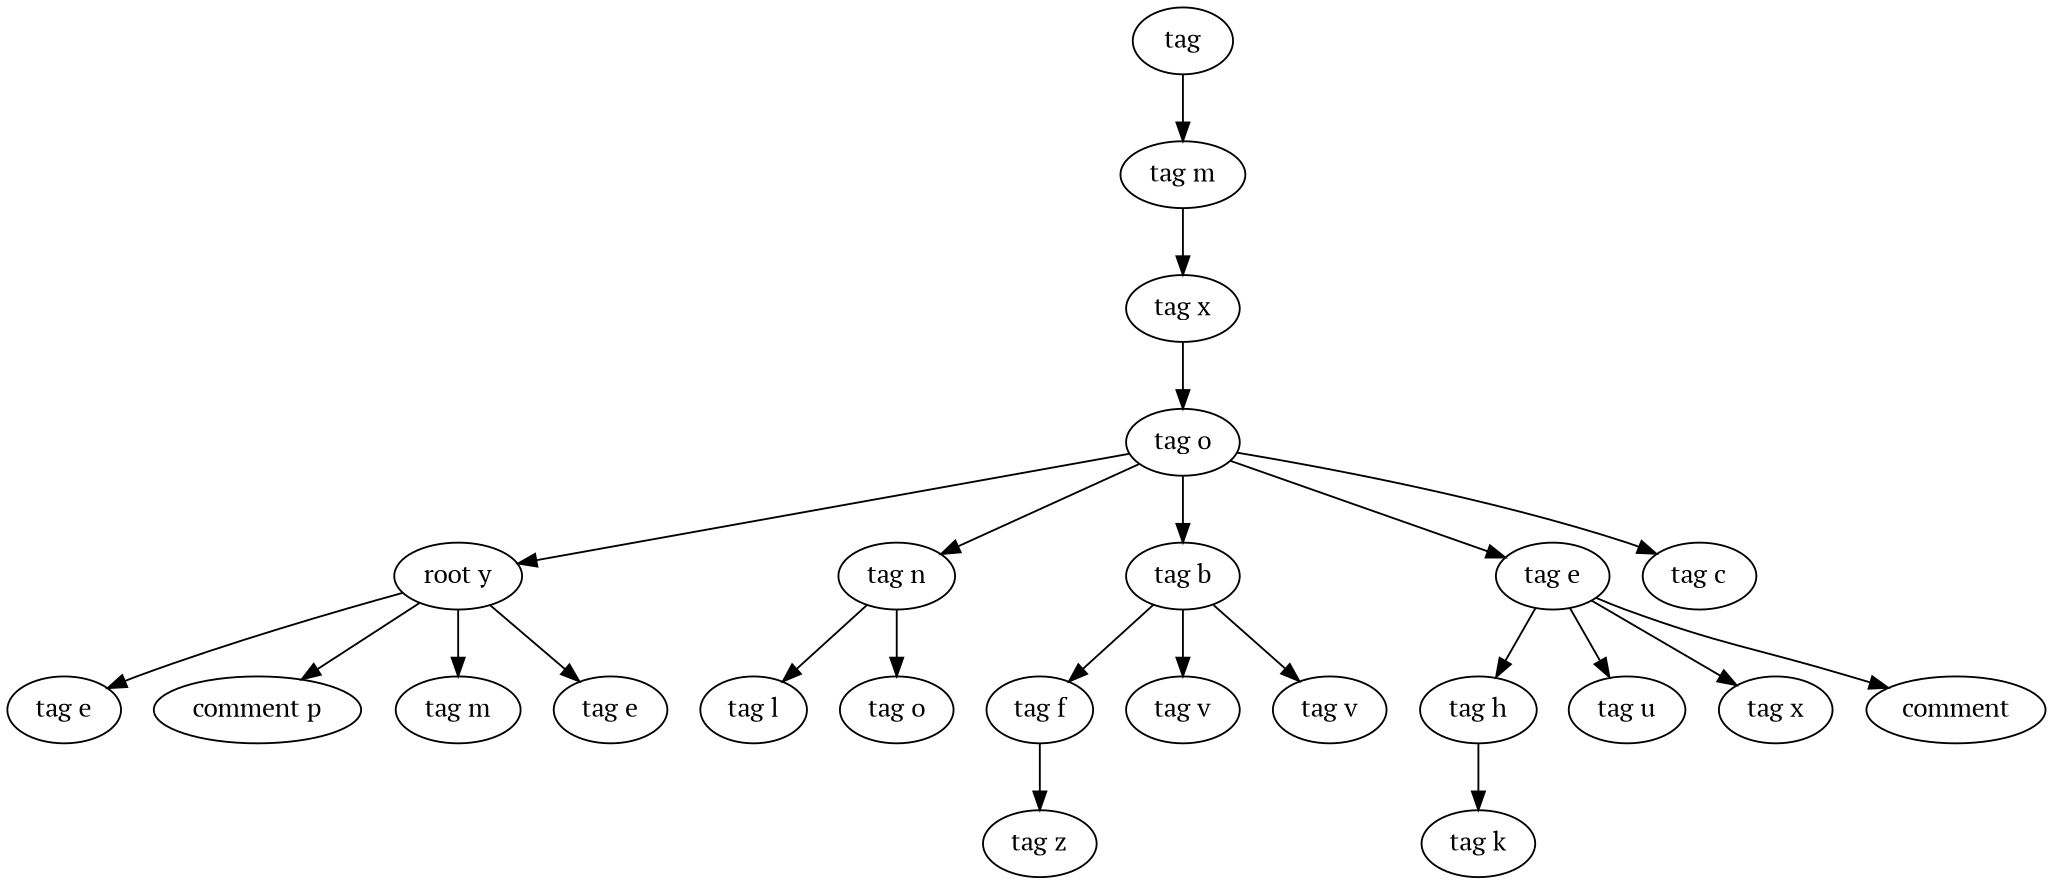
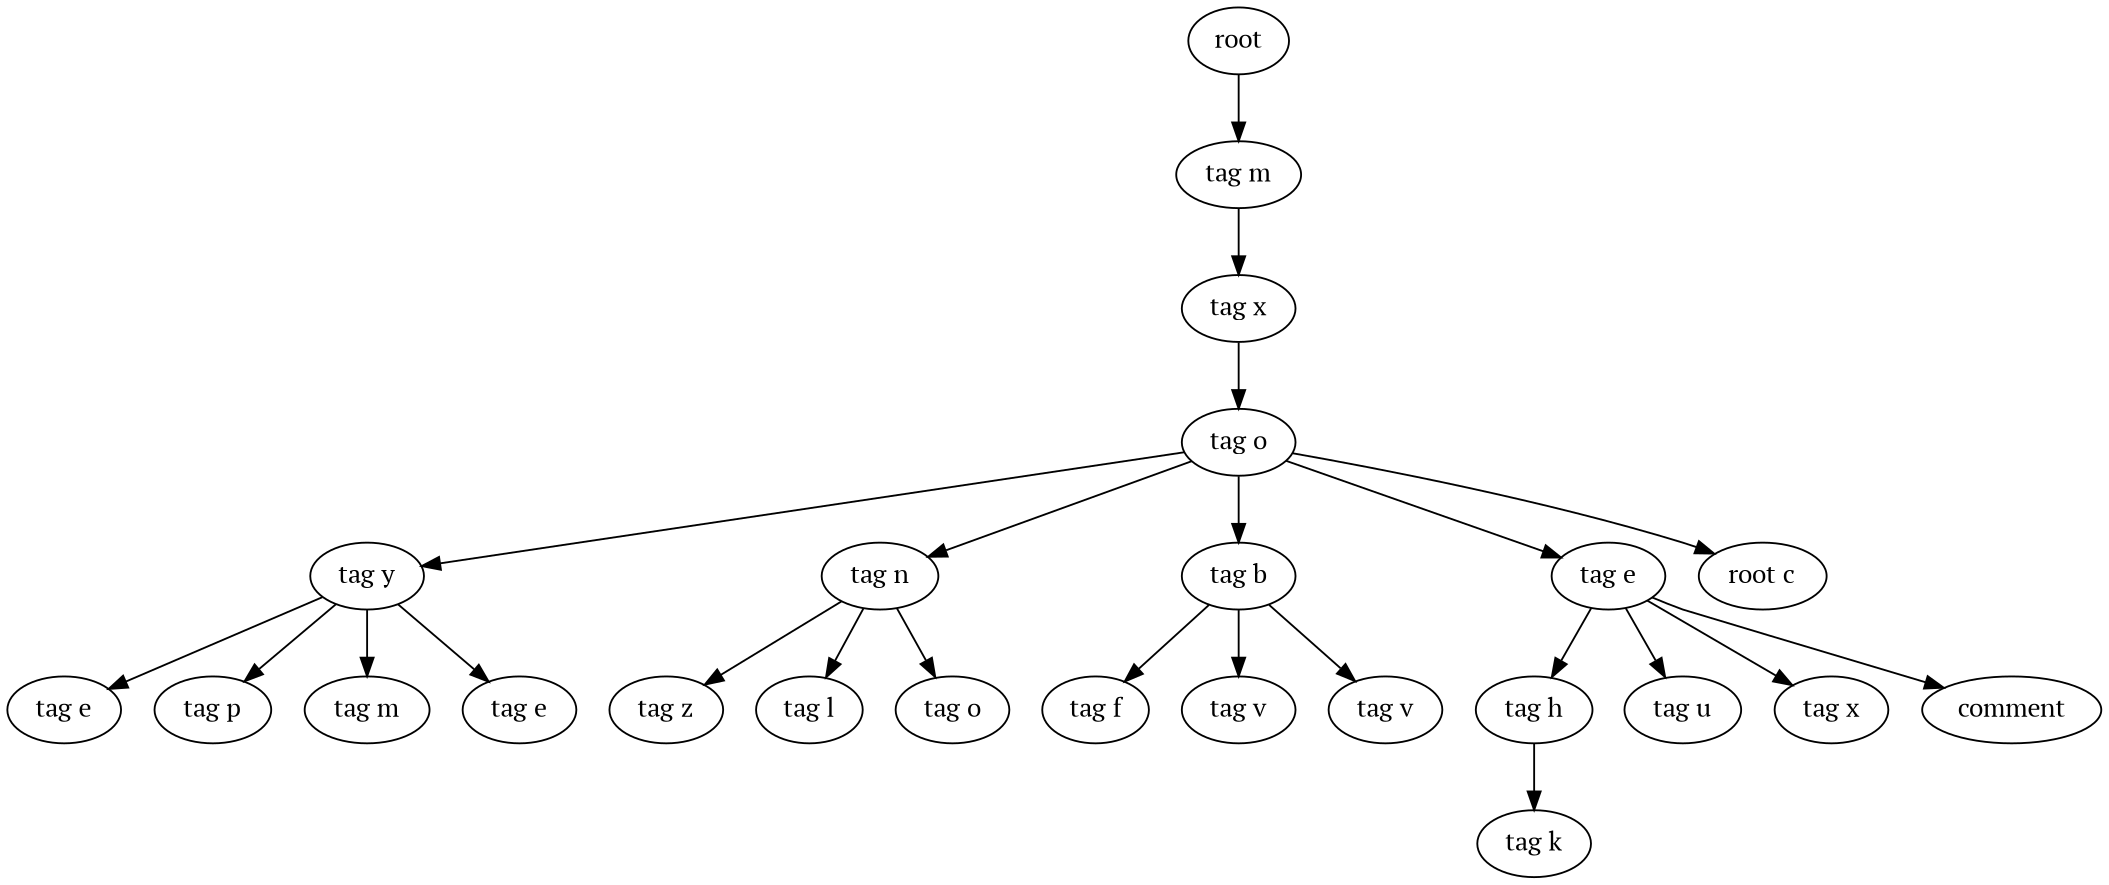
node "tag": label "tag" -> "root"
node "root y": label "root y" -> "tag y"
node "tag c": label "tag c" -> "root c"
node "comment p": label "comment p" -> "tag p"
edge "tag f" -> "tag z": now "tag n" -> "tag z"
